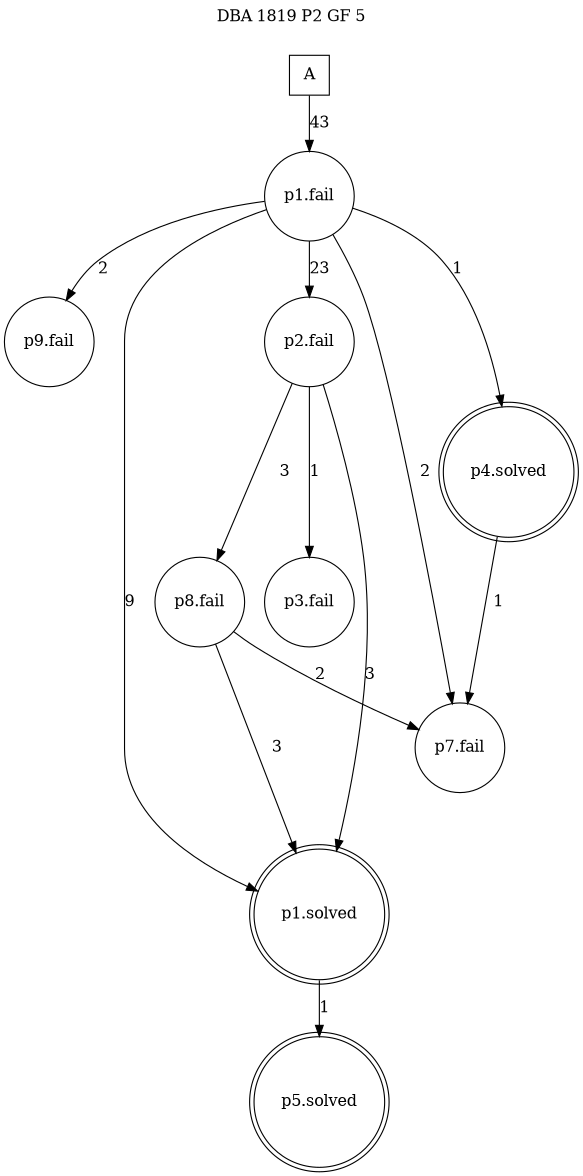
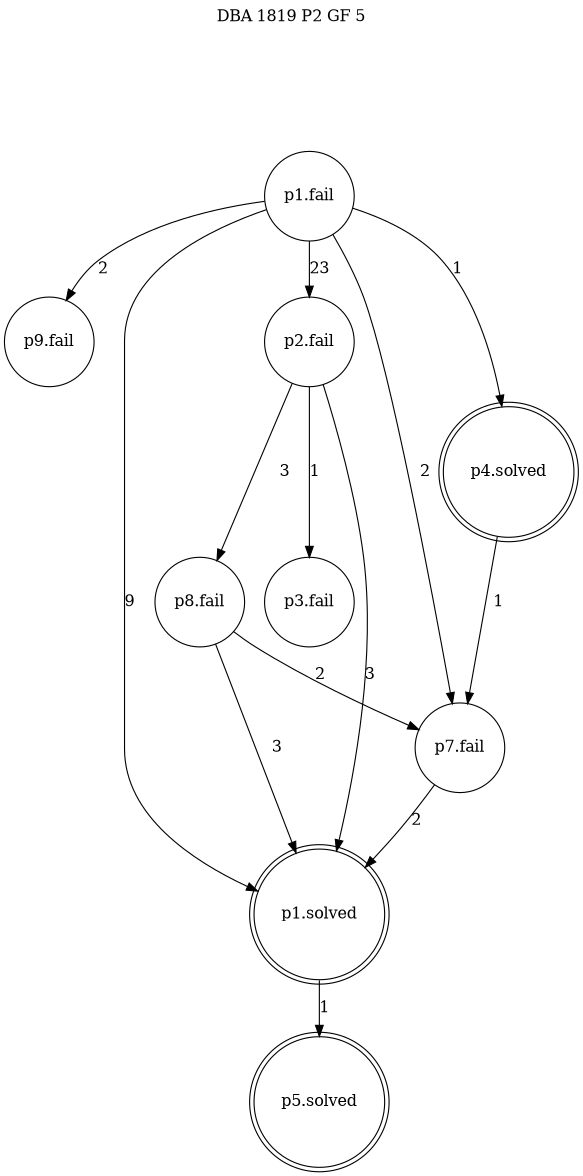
node "A": removed
edge "p7.fail" -> "p1.solved": added, label "2"
